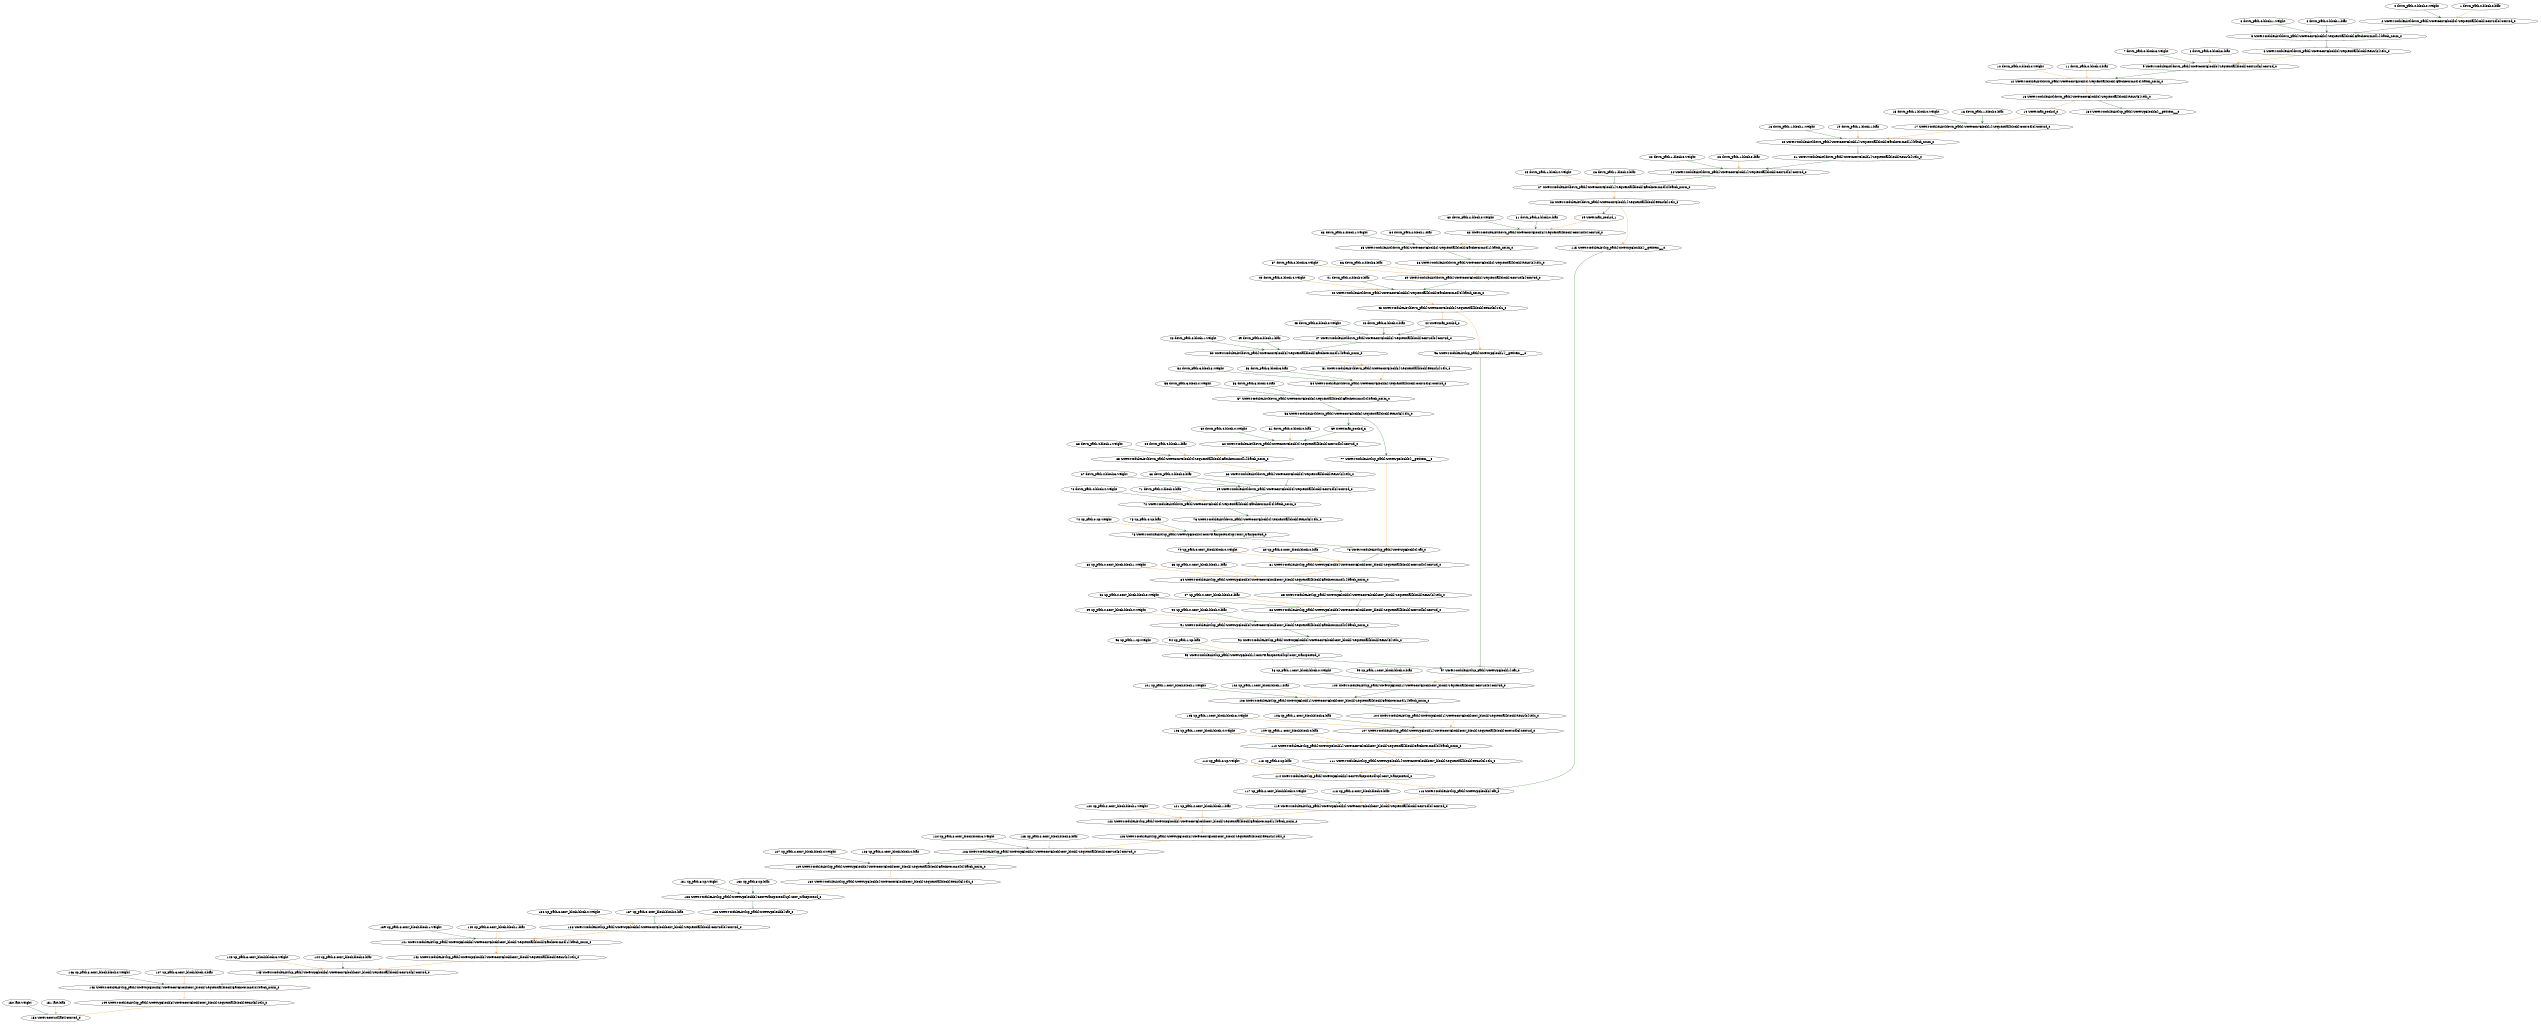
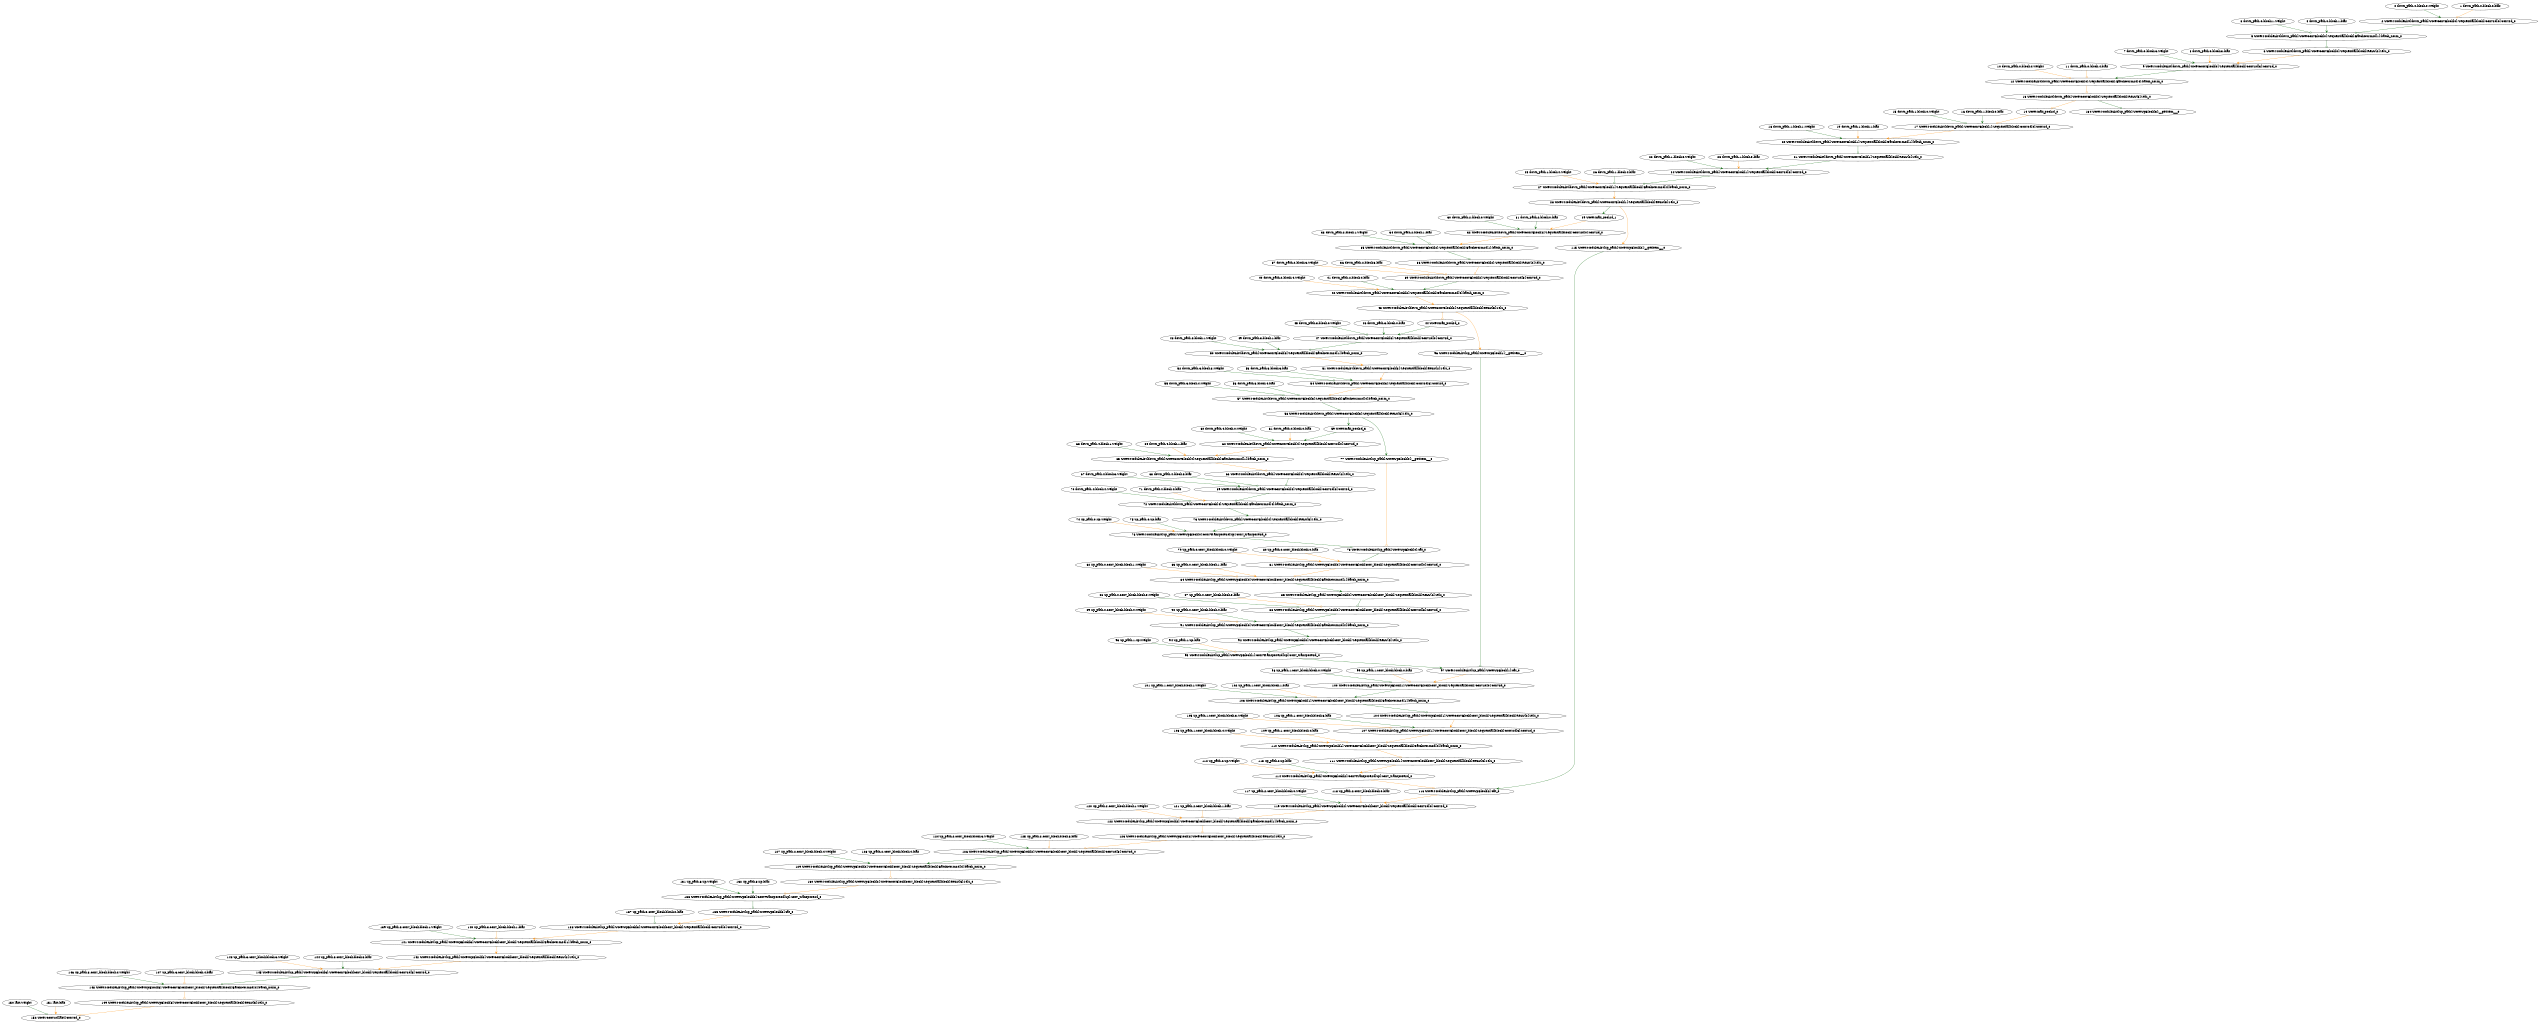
node "136 up_path.3.conv_block.block.0.weight": removed
